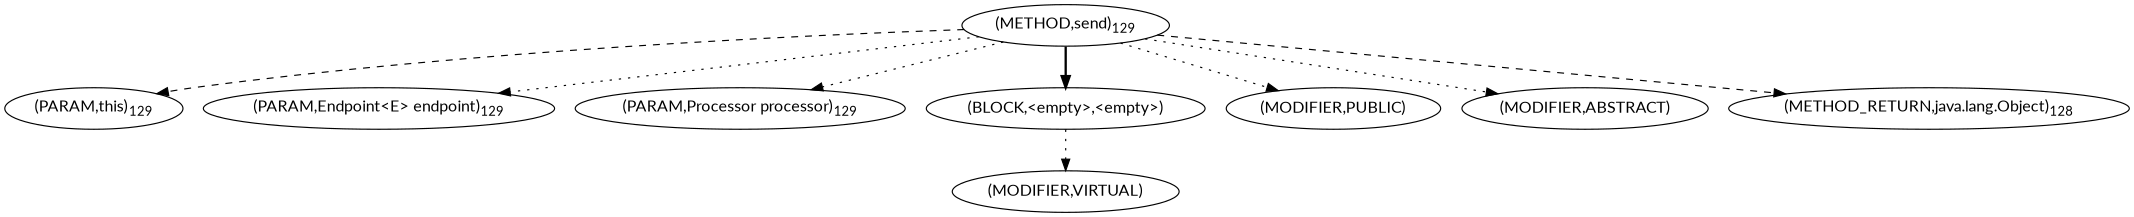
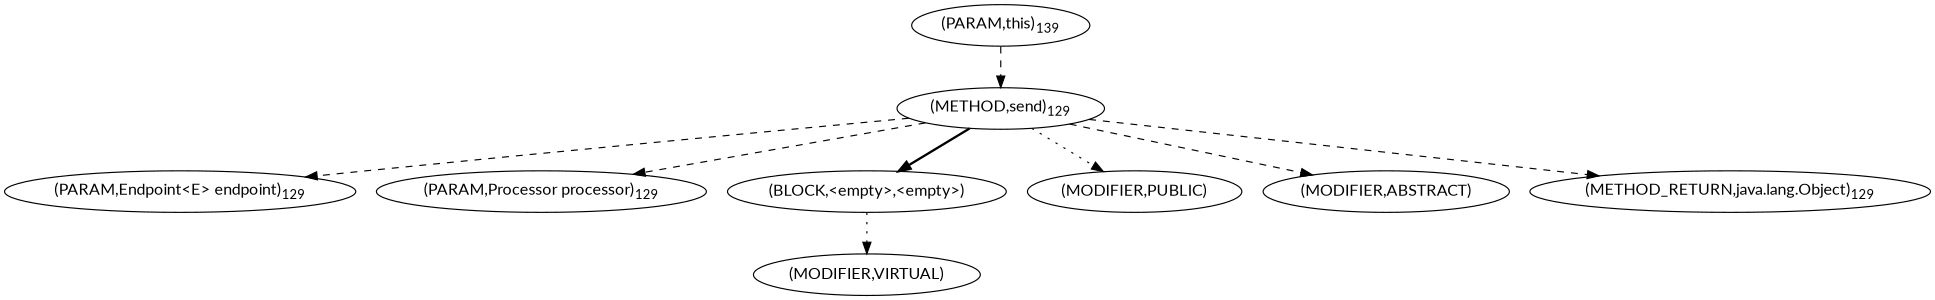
edge "(METHOD,send)" -> "(PARAM,this)": reversed
edge "(METHOD,send)" -> "(PARAM,Endpoint<E> endpoint)": style dotted -> dashed
edge "(METHOD,send)" -> "(PARAM,Processor processor)": style dotted -> dashed
edge "(METHOD,send)" -> "(MODIFIER,ABSTRACT)": style dotted -> dashed
node "(PARAM,this)": text "129" -> "139"
node "(METHOD_RETURN,java.lang.Object)": text "128" -> "129"
